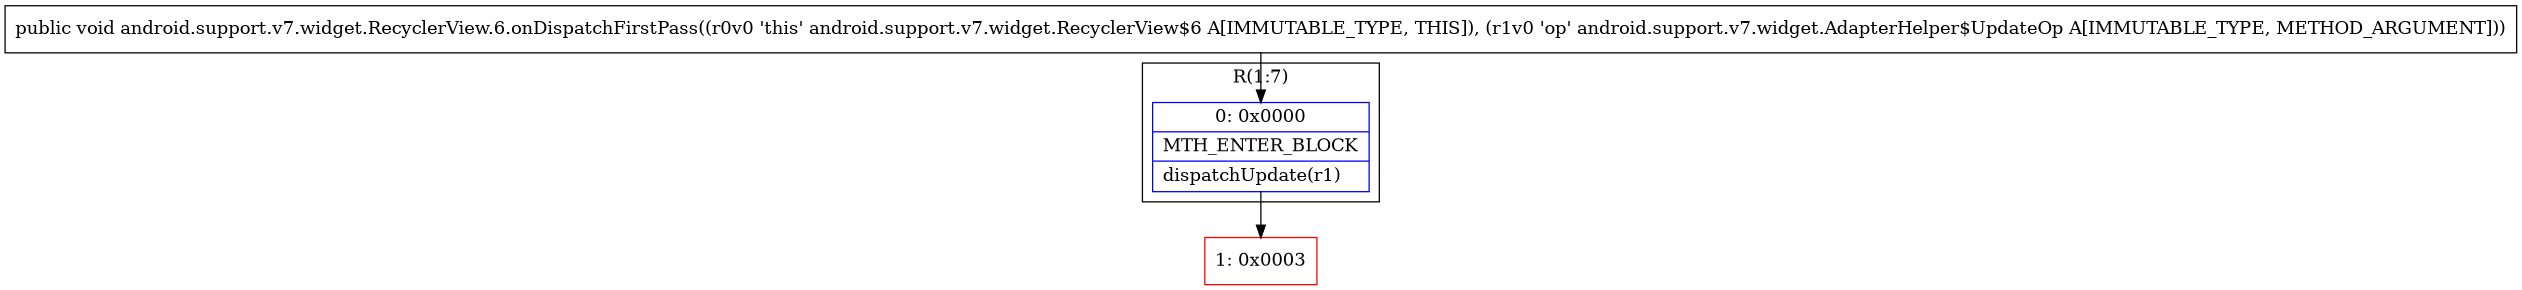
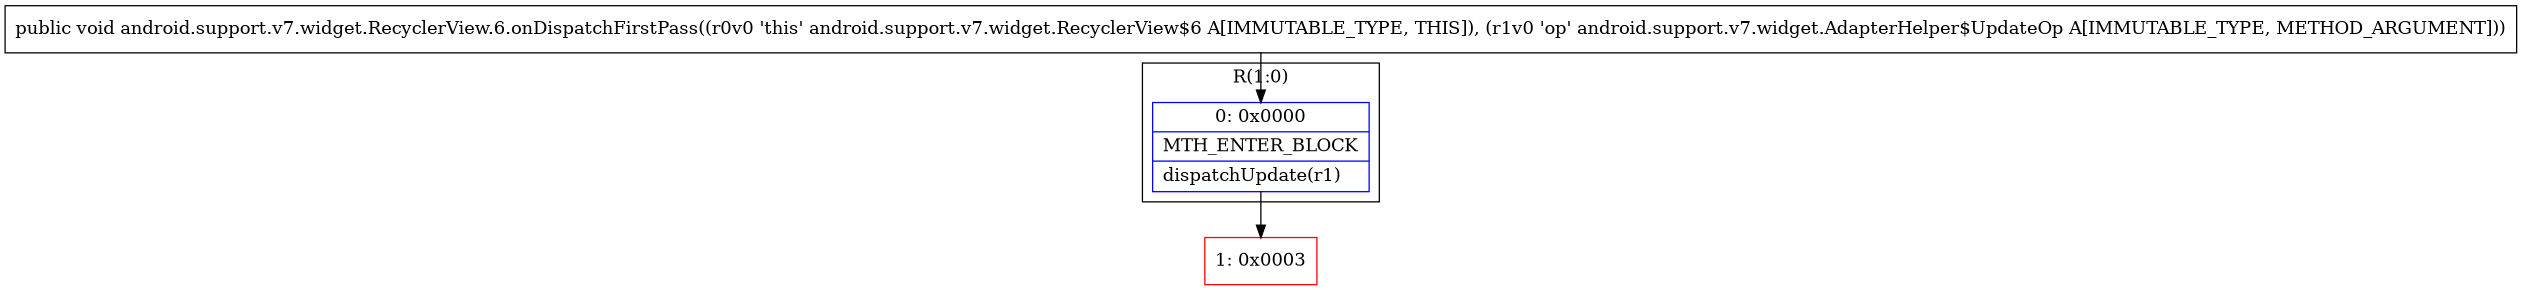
cluster "R(1:7)": label "R(1:7)" -> "R(1:0)"
